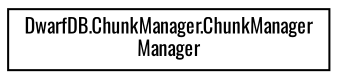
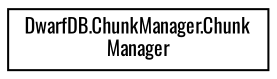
node "DwarfDB.ChunkManager.ChunkManager Manager": label "DwarfDB.ChunkManager.ChunkManager Manager" -> "DwarfDB.ChunkManager.Chunk Manager"
